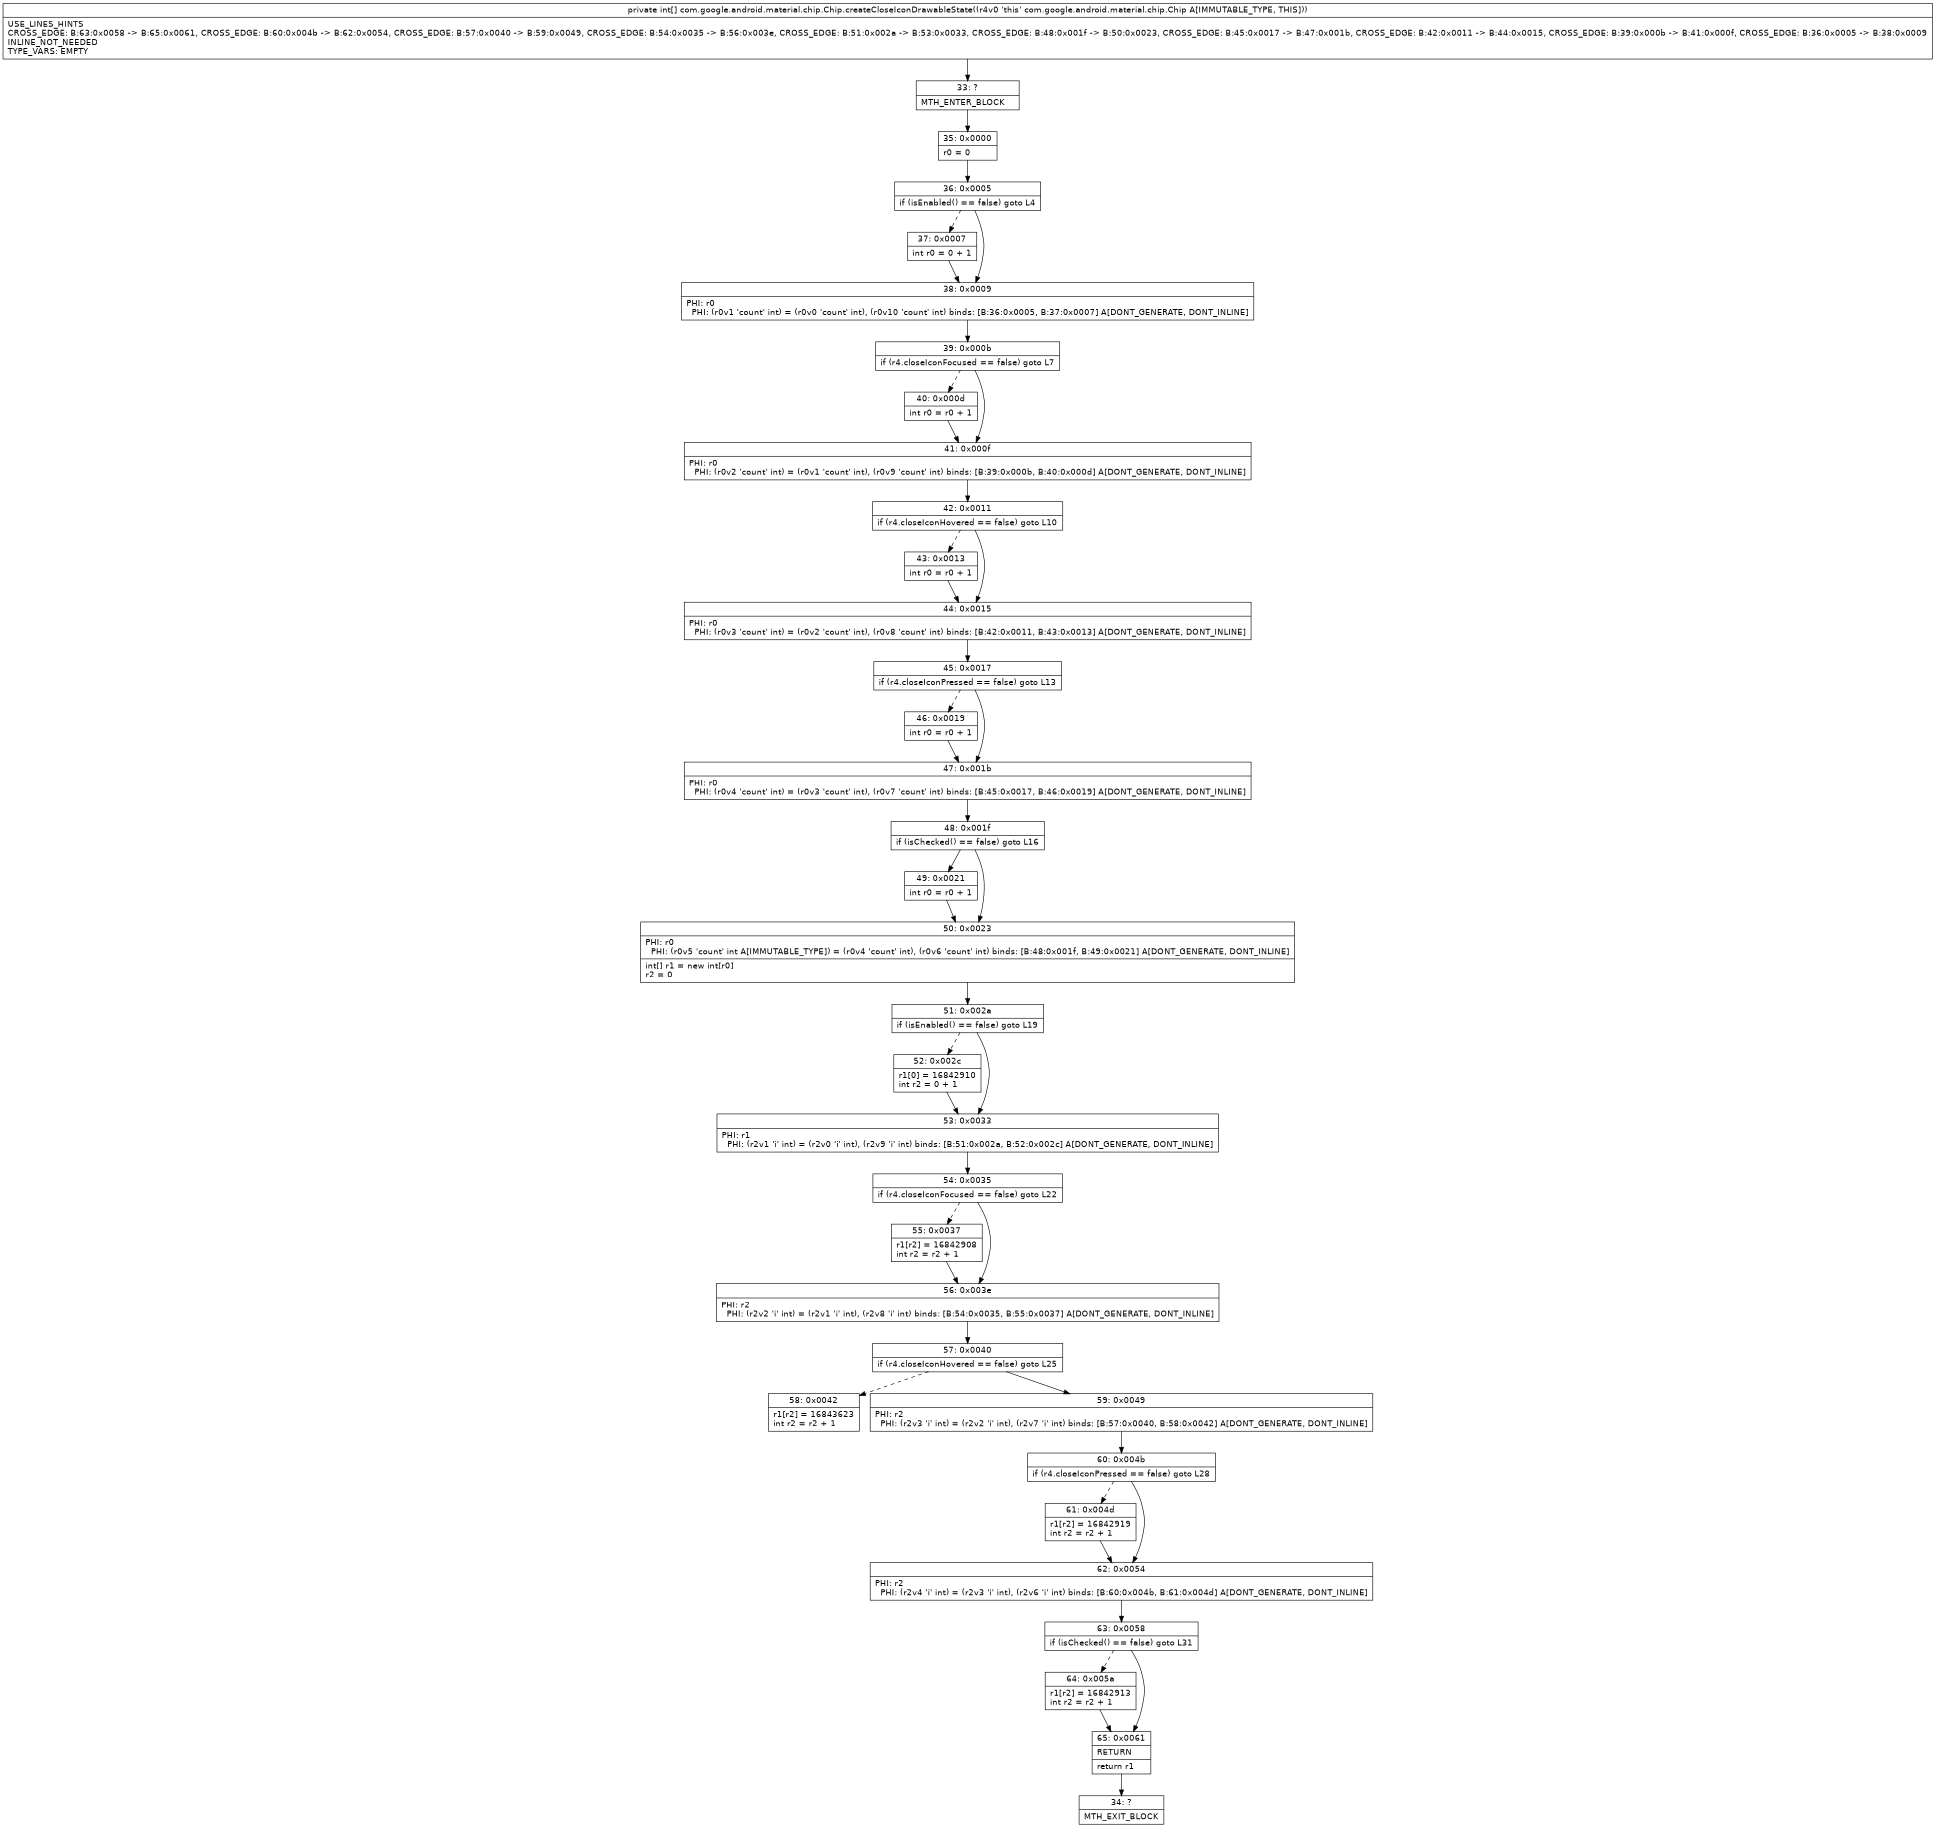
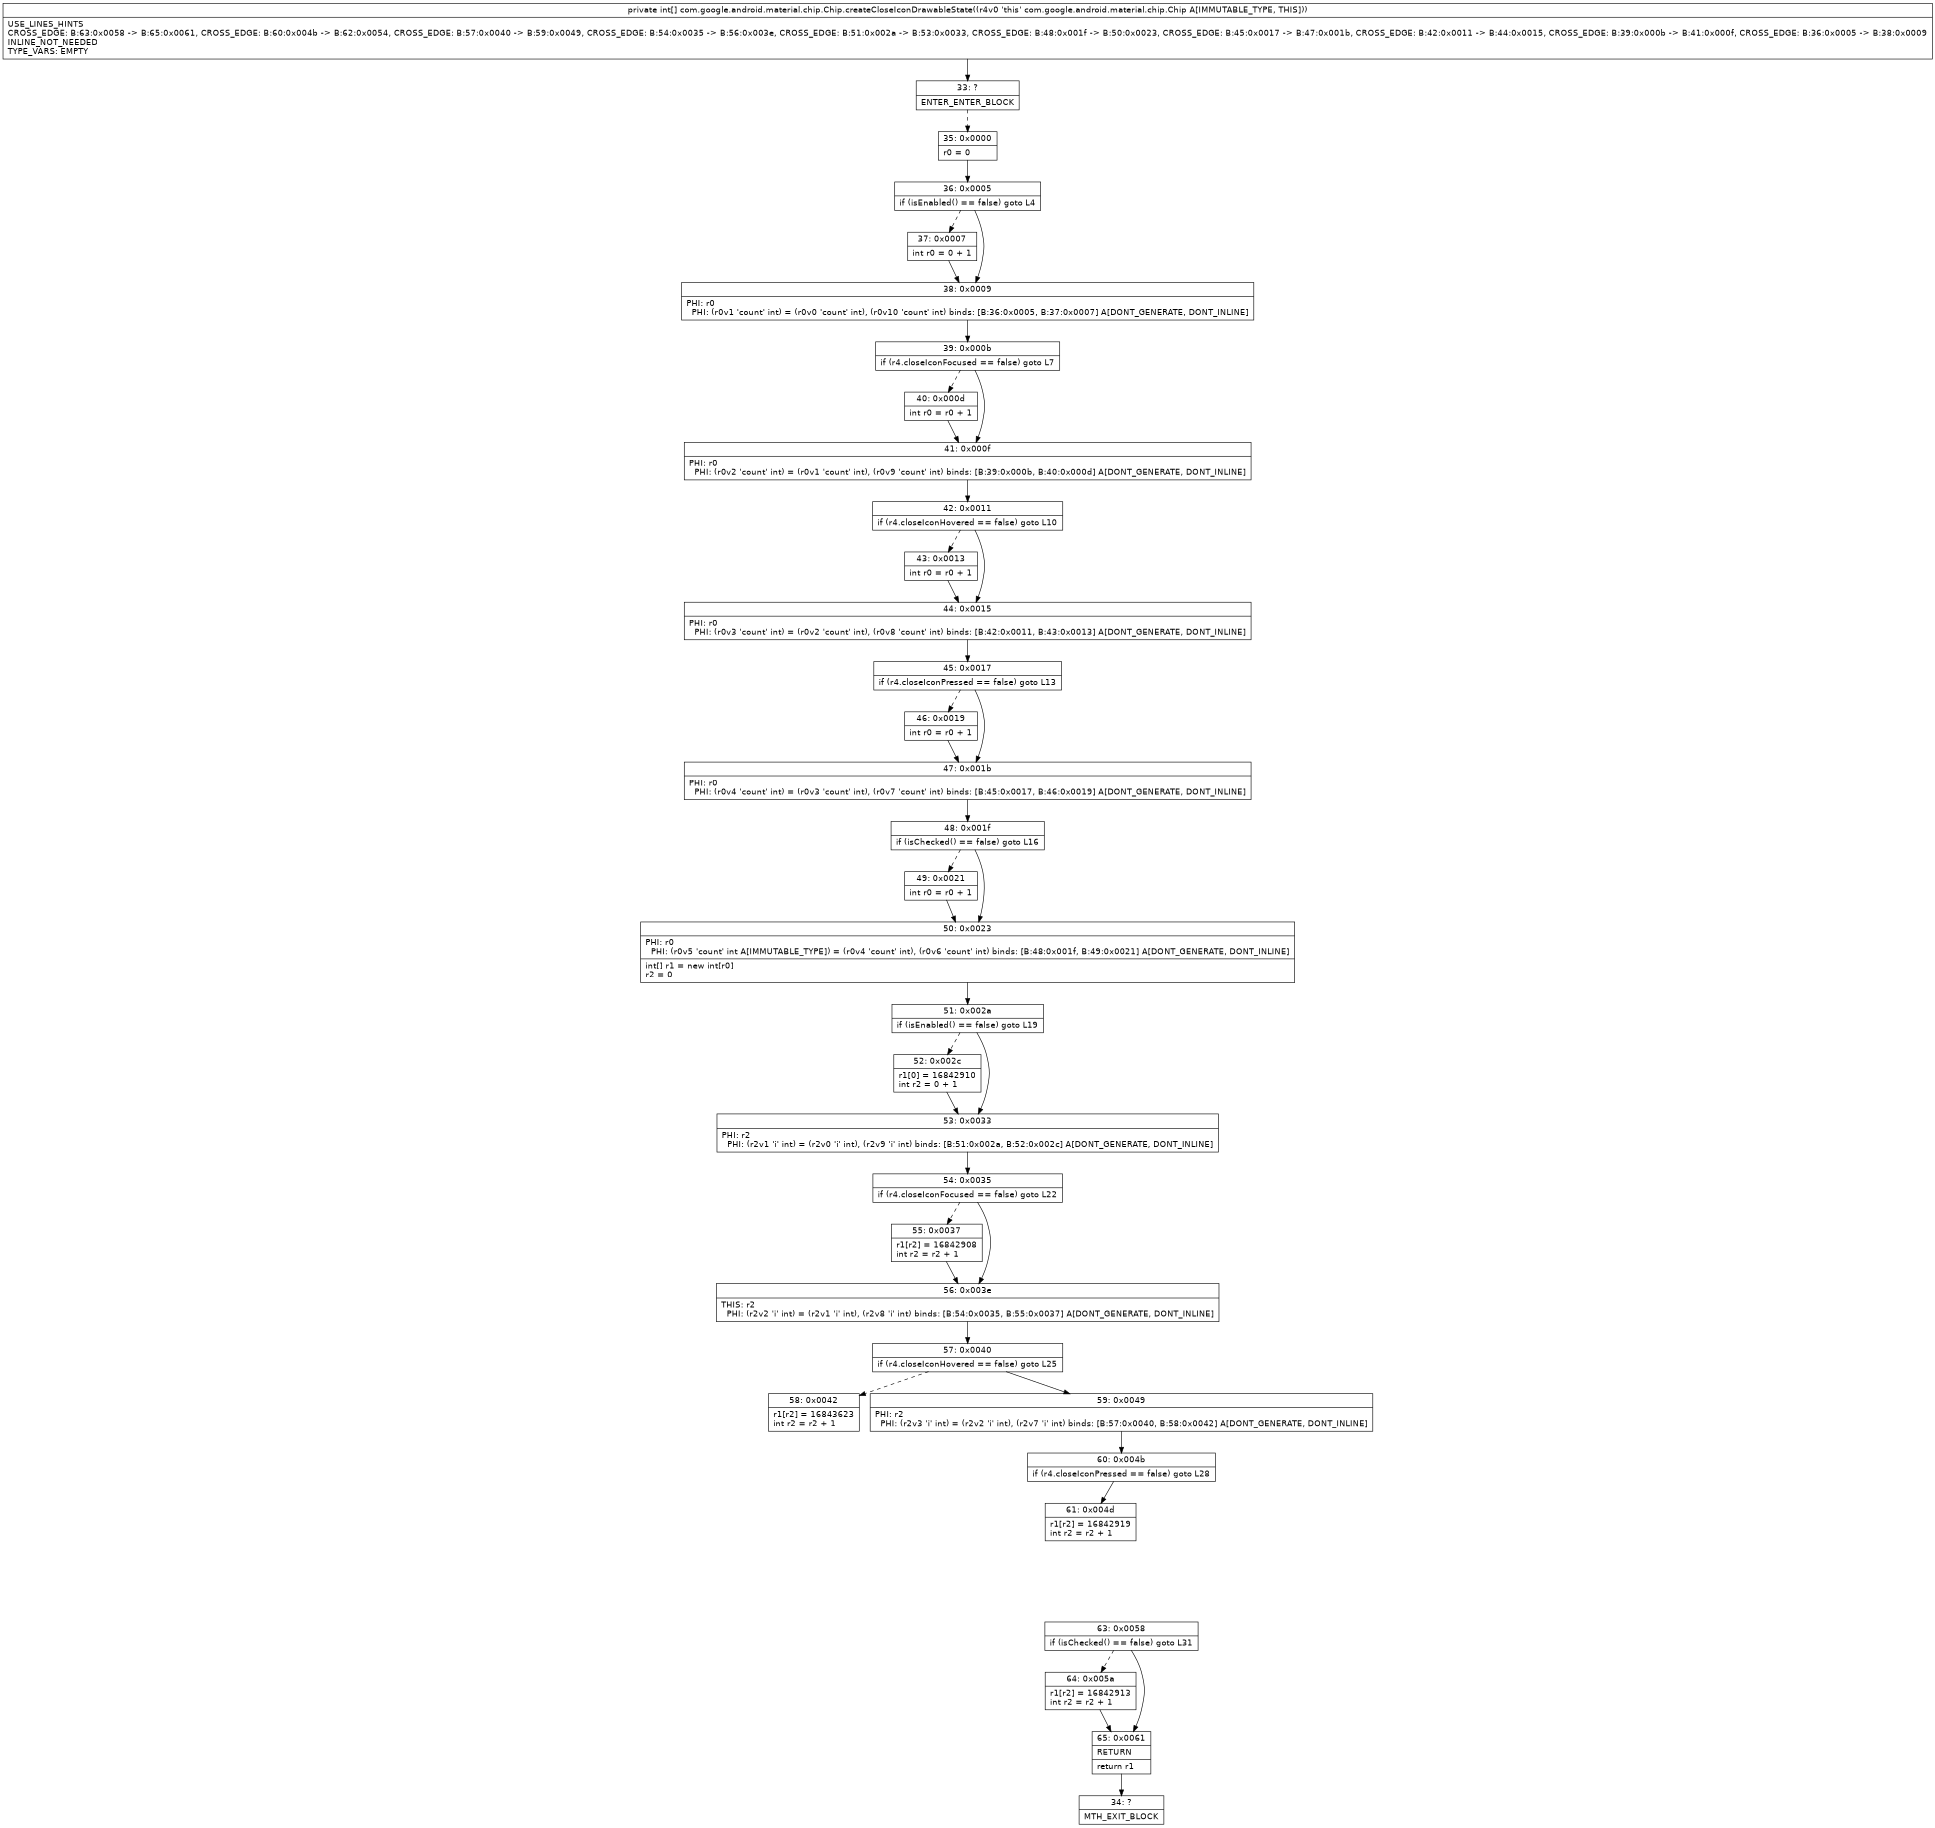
node "33: ?": text "MTH_ENTER_BLOCK" -> "ENTER_ENTER_BLOCK"
edge "33: ?" -> "35: 0x0000": style solid -> dashed
edge "48: 0x001f" -> "49: 0x0021": style solid -> dashed
node "53: 0x0033": text "PHI: r1" -> "PHI: r2"
node "56: 0x003e": text "PHI: r2" -> "THIS: r2"
edge "60: 0x004b" -> "61: 0x004d": style dashed -> solid
node "62: 0x0054": removed
